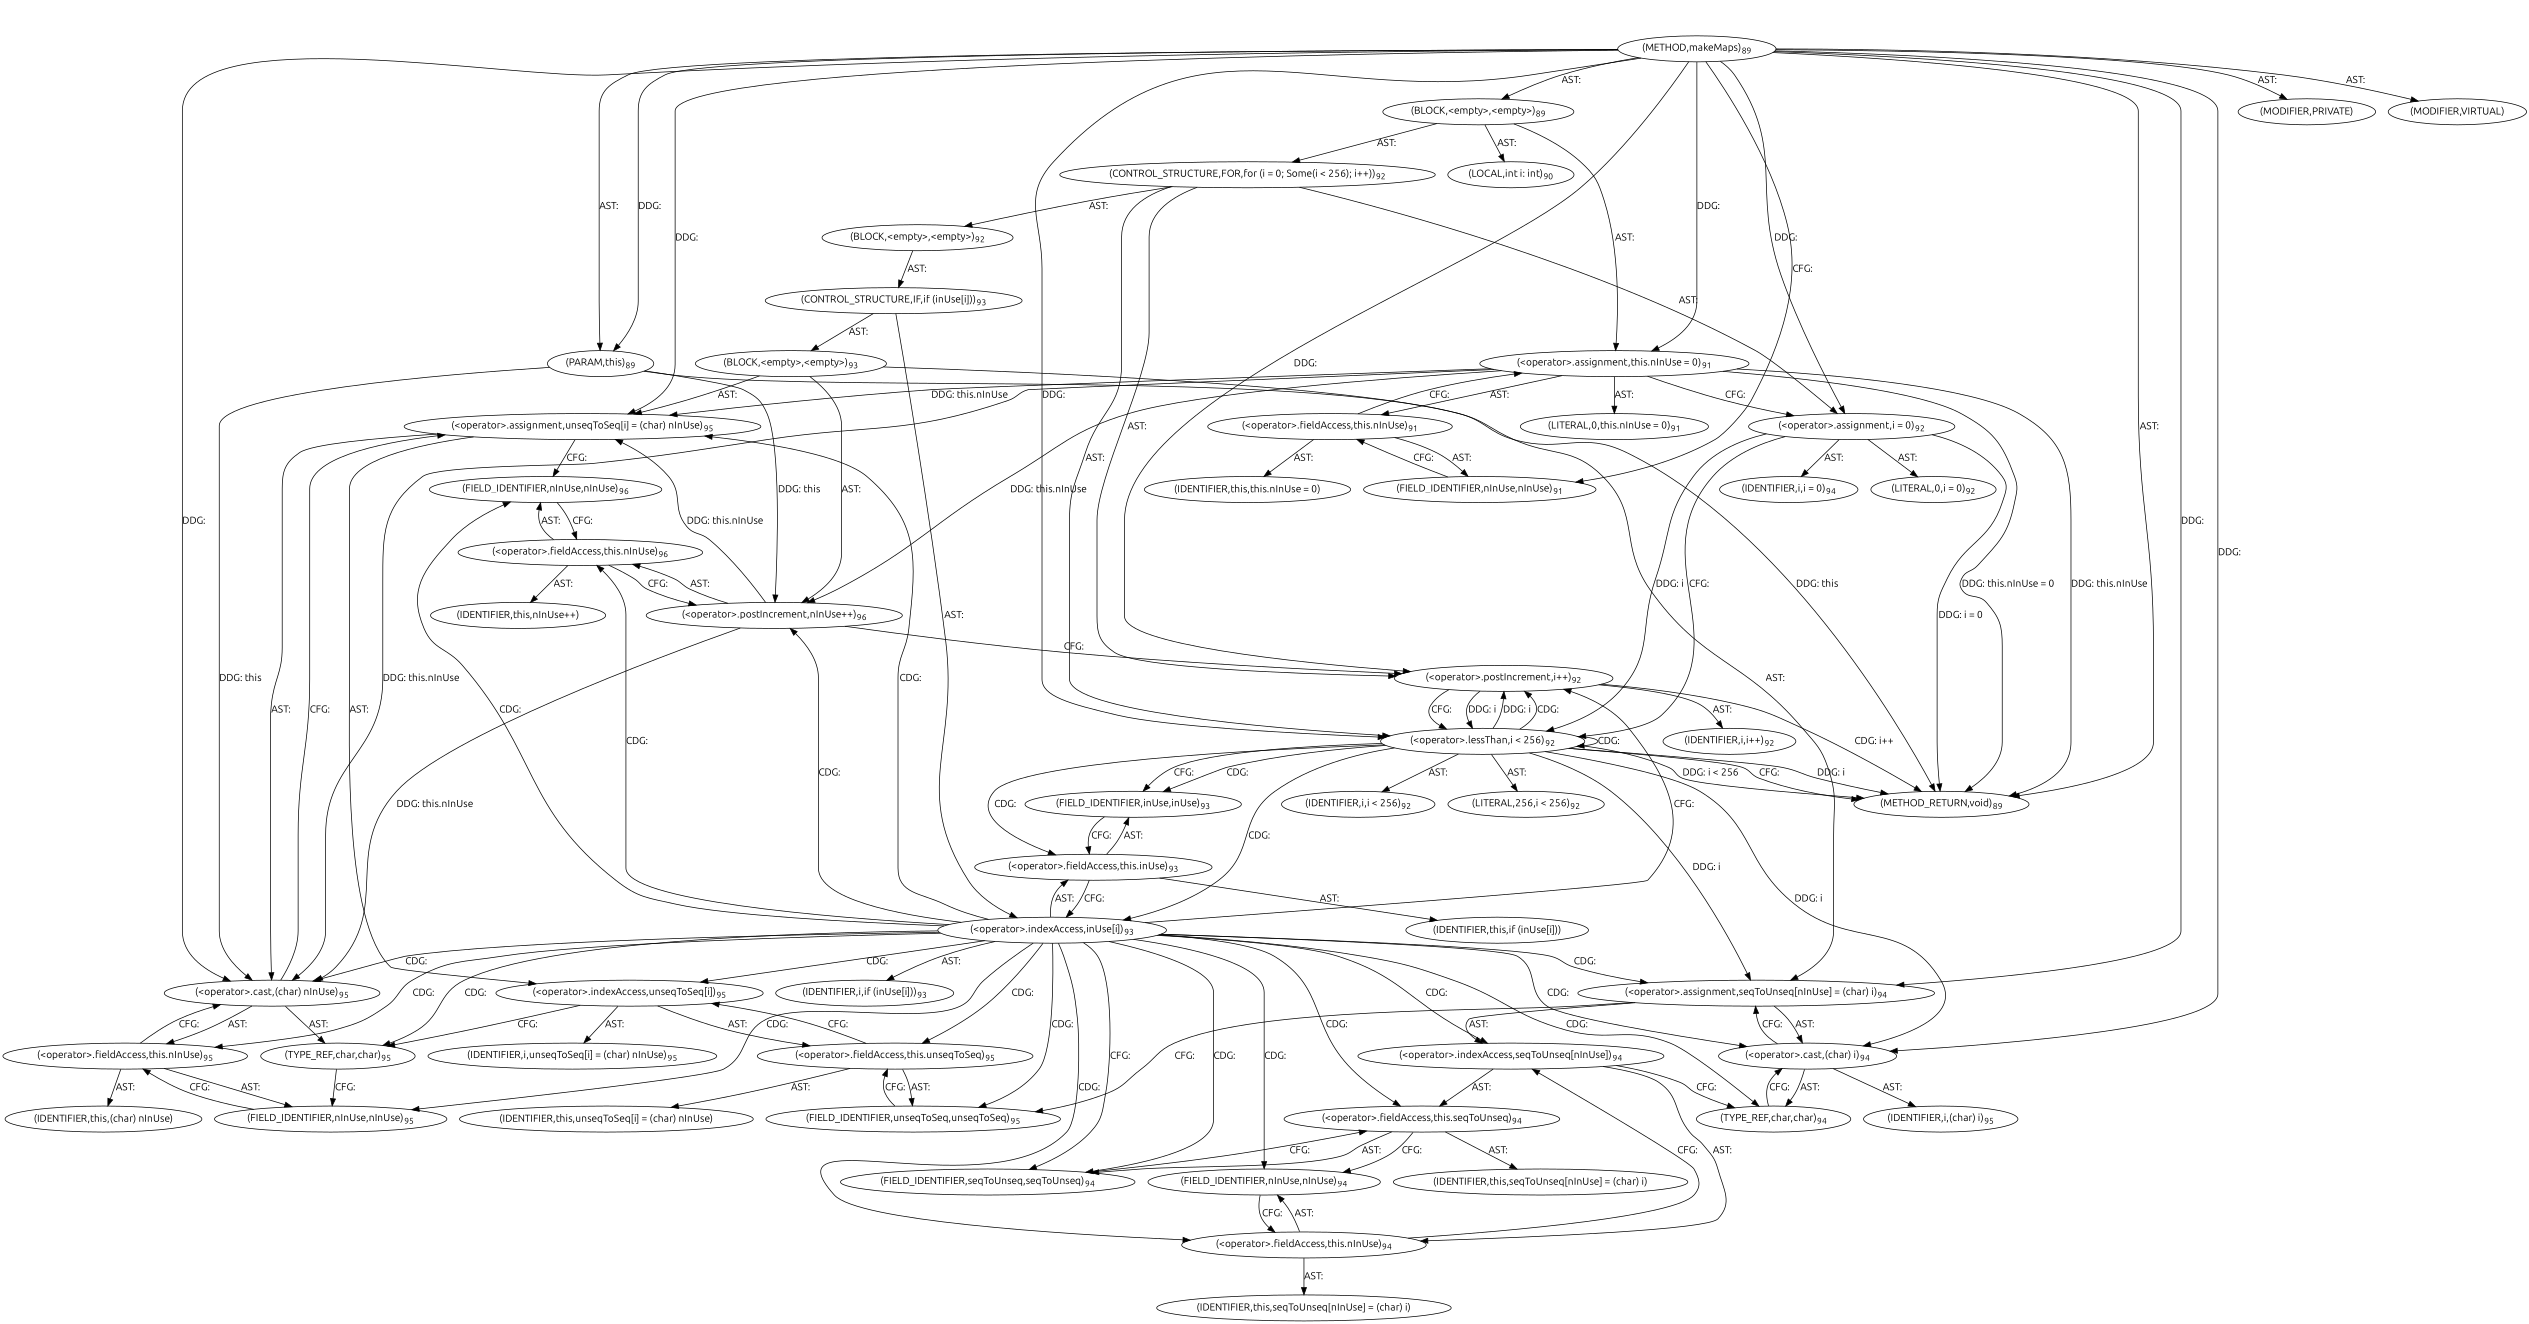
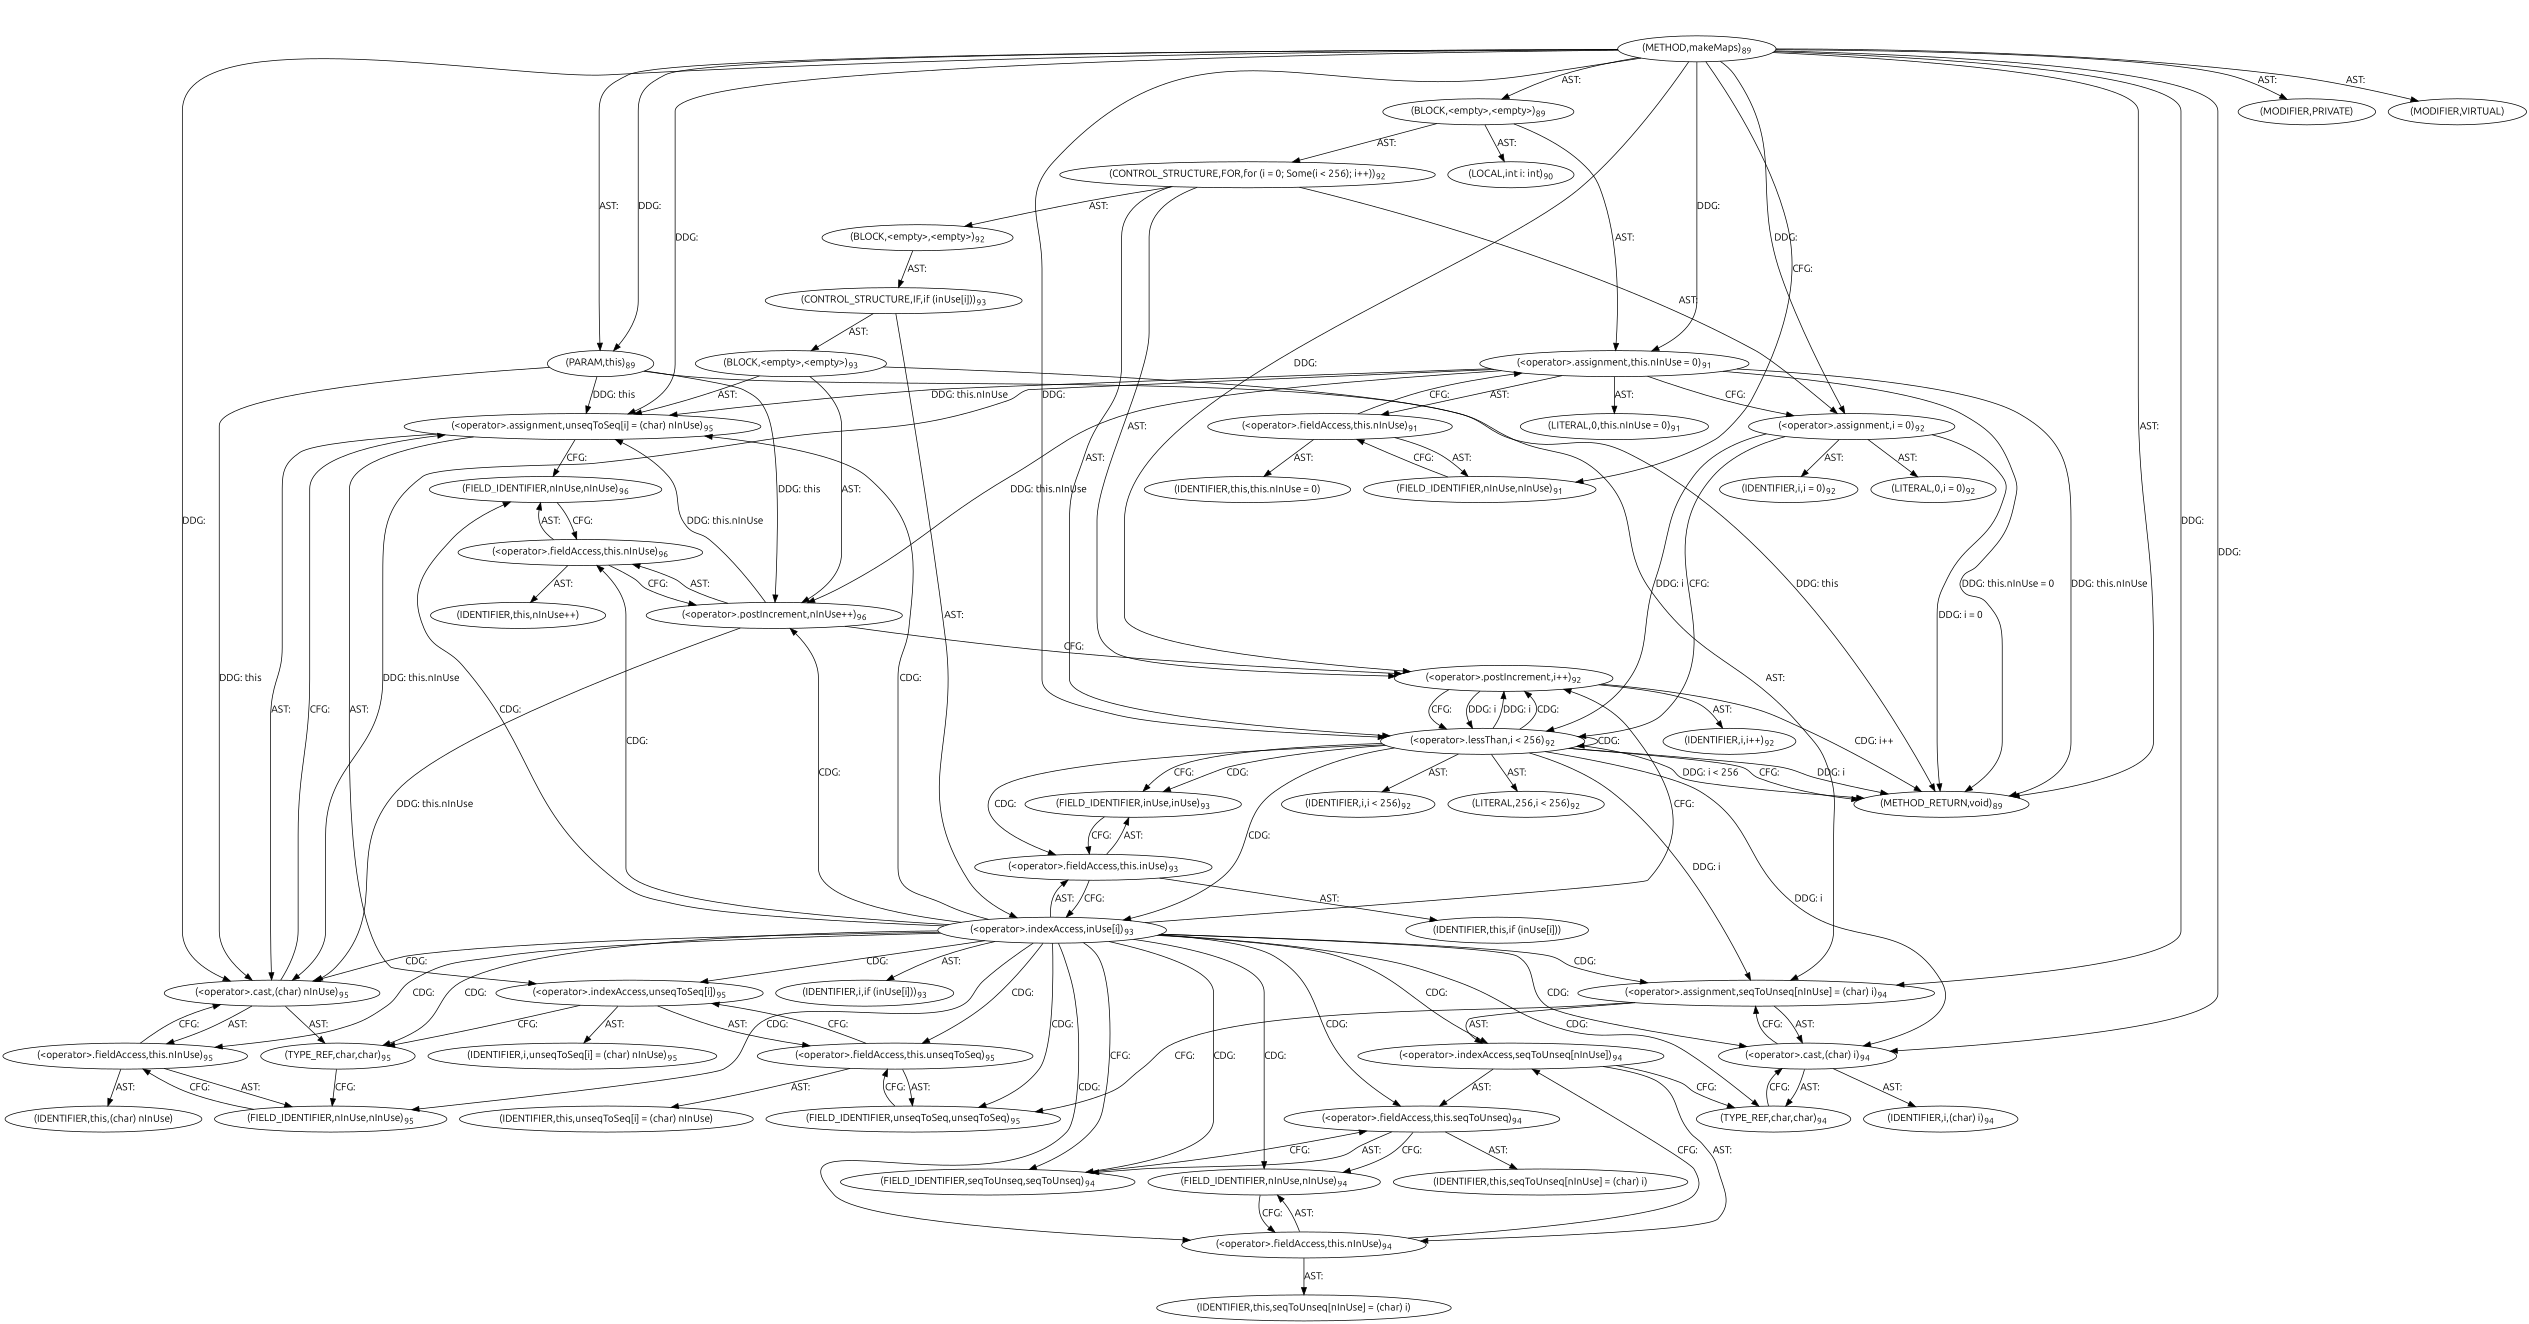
edge "(PARAM,this)" -> "(<operator>.assignment,unseqToSeq[i] = (char) nInUse)": added, label "DDG: this"
node "(IDENTIFIER,i,i = 0)": text "94" -> "92"
node "(IDENTIFIER,i,(char) i)": text "95" -> "94"
